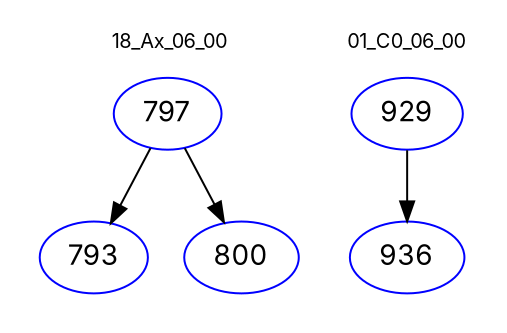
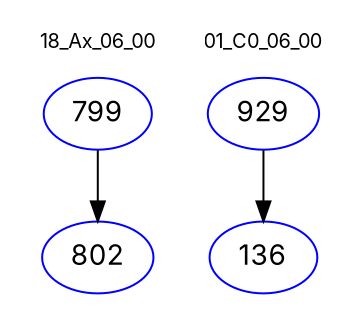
node "797": label "797" -> "799"
node "793": removed
node "800": label "800" -> "802"
node "936": label "936" -> "136"
